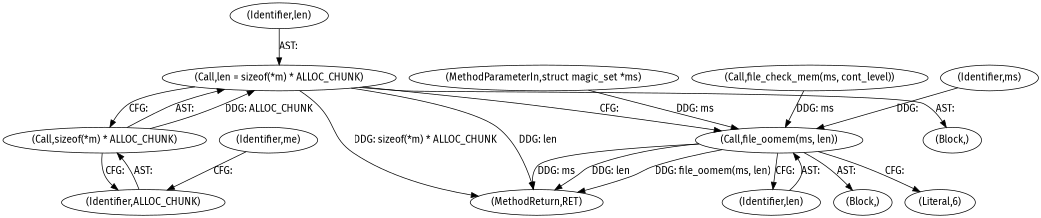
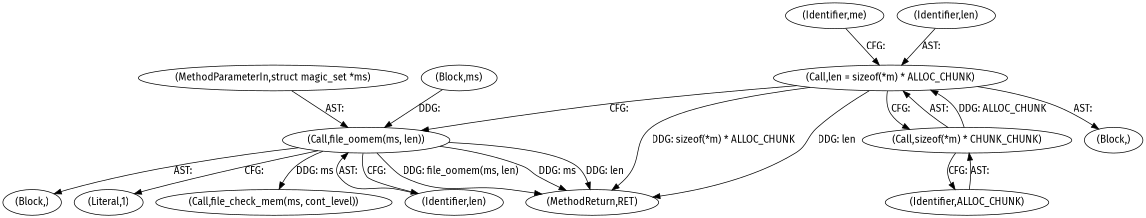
node "(Identifier,ms)": label "(Identifier,ms)" -> "(Block,ms)"
edge "(Call,file_check_mem(ms, cont_level))" -> "(Call,file_oomem(ms, len))": reversed
edge "(MethodParameterIn,struct magic_set *ms)" -> "(Call,file_oomem(ms, len))": label "DDG: ms" -> "AST: "
node "(Call,sizeof(*m) * ALLOC_CHUNK)": label "(Call,sizeof(*m) * ALLOC_CHUNK)" -> "(Call,sizeof(*m) * CHUNK_CHUNK)"
edge "(Identifier,me)" -> "(Identifier,ALLOC_CHUNK)": now "(Identifier,me)" -> "(Call,len = sizeof(*m) * ALLOC_CHUNK)"
node "(Literal,6)": label "(Literal,6)" -> "(Literal,1)"
